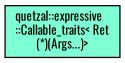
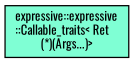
node "quetzal::expressive ::Callable_traits< Ret (*)(Args...)>": label "quetzal::expressive ::Callable_traits< Ret (*)(Args...)>" -> "expressive::expressive ::Callable_traits< Ret (*)(Args...)>"
